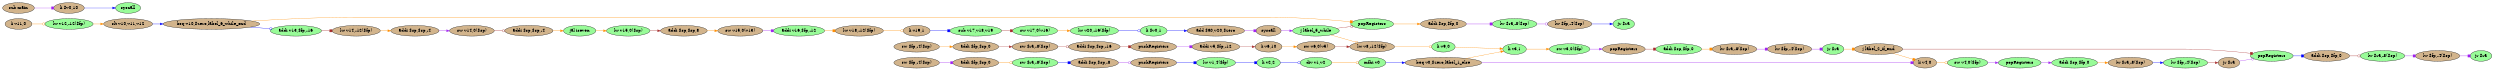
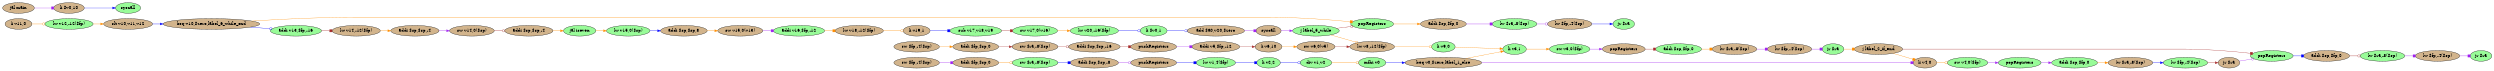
node "sub main": label "sub main" -> "jal main"
edge "lw v15,0($sp)" -> "addi $sp,$sp,8": color brown -> blue
edge "li $v0,1" -> "add $a0,v20,$zero": arrowhead normal -> odot
